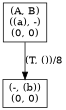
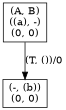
edge "(A, B) ((a), -) (0, 0)" -> "(-, (b)) (0, 0)": label "(T, ())/8" -> "(T, ())/0"
